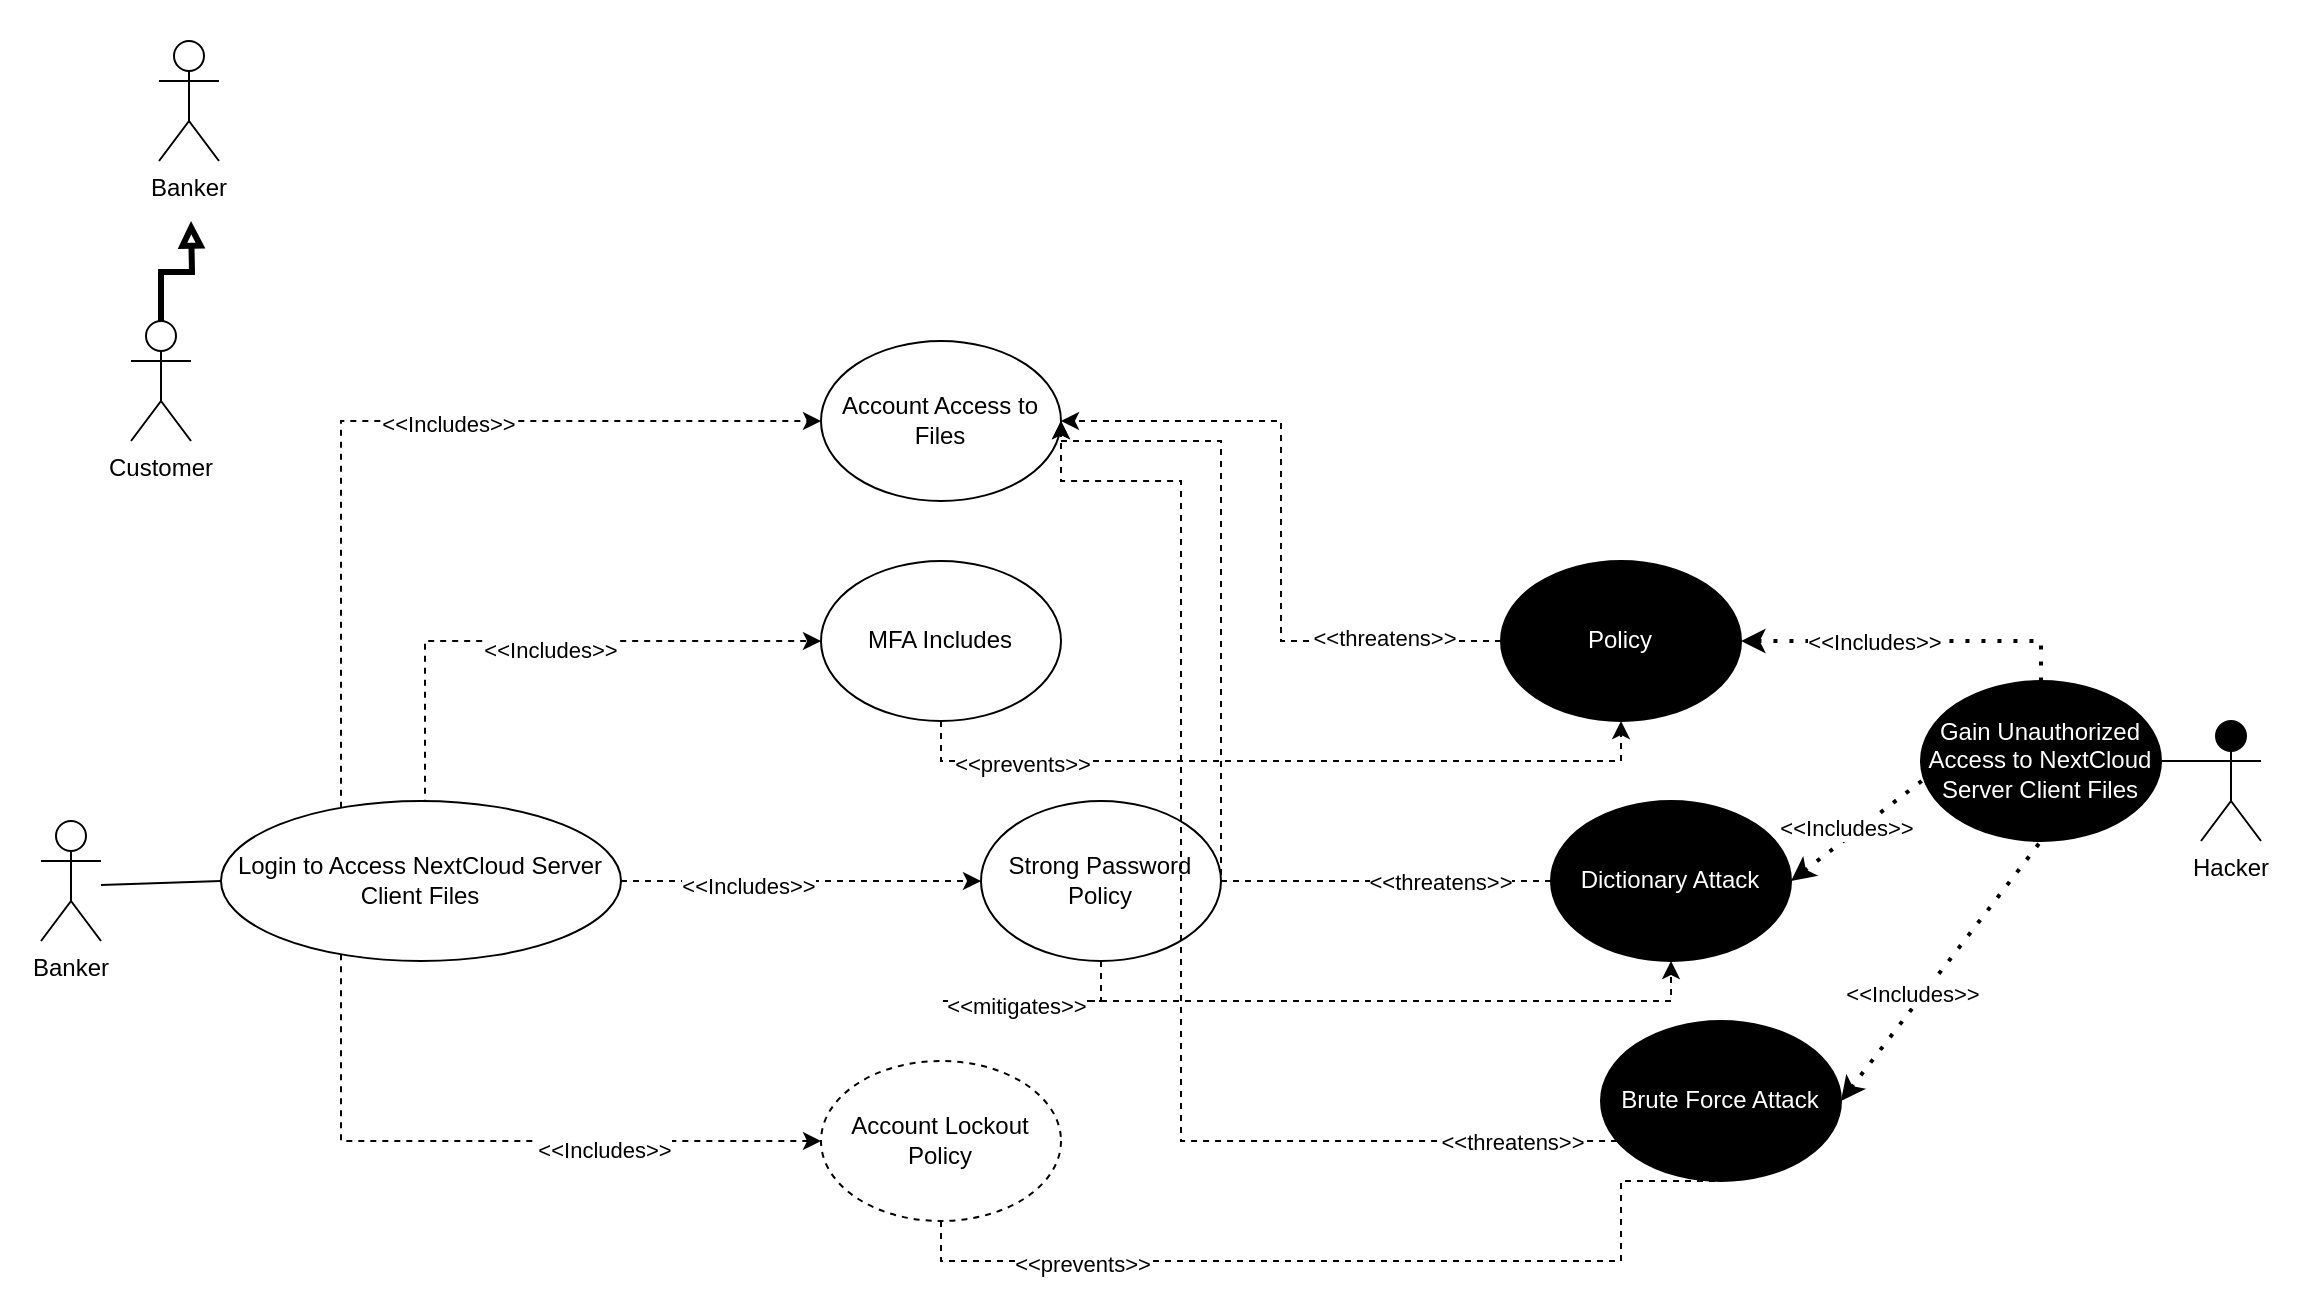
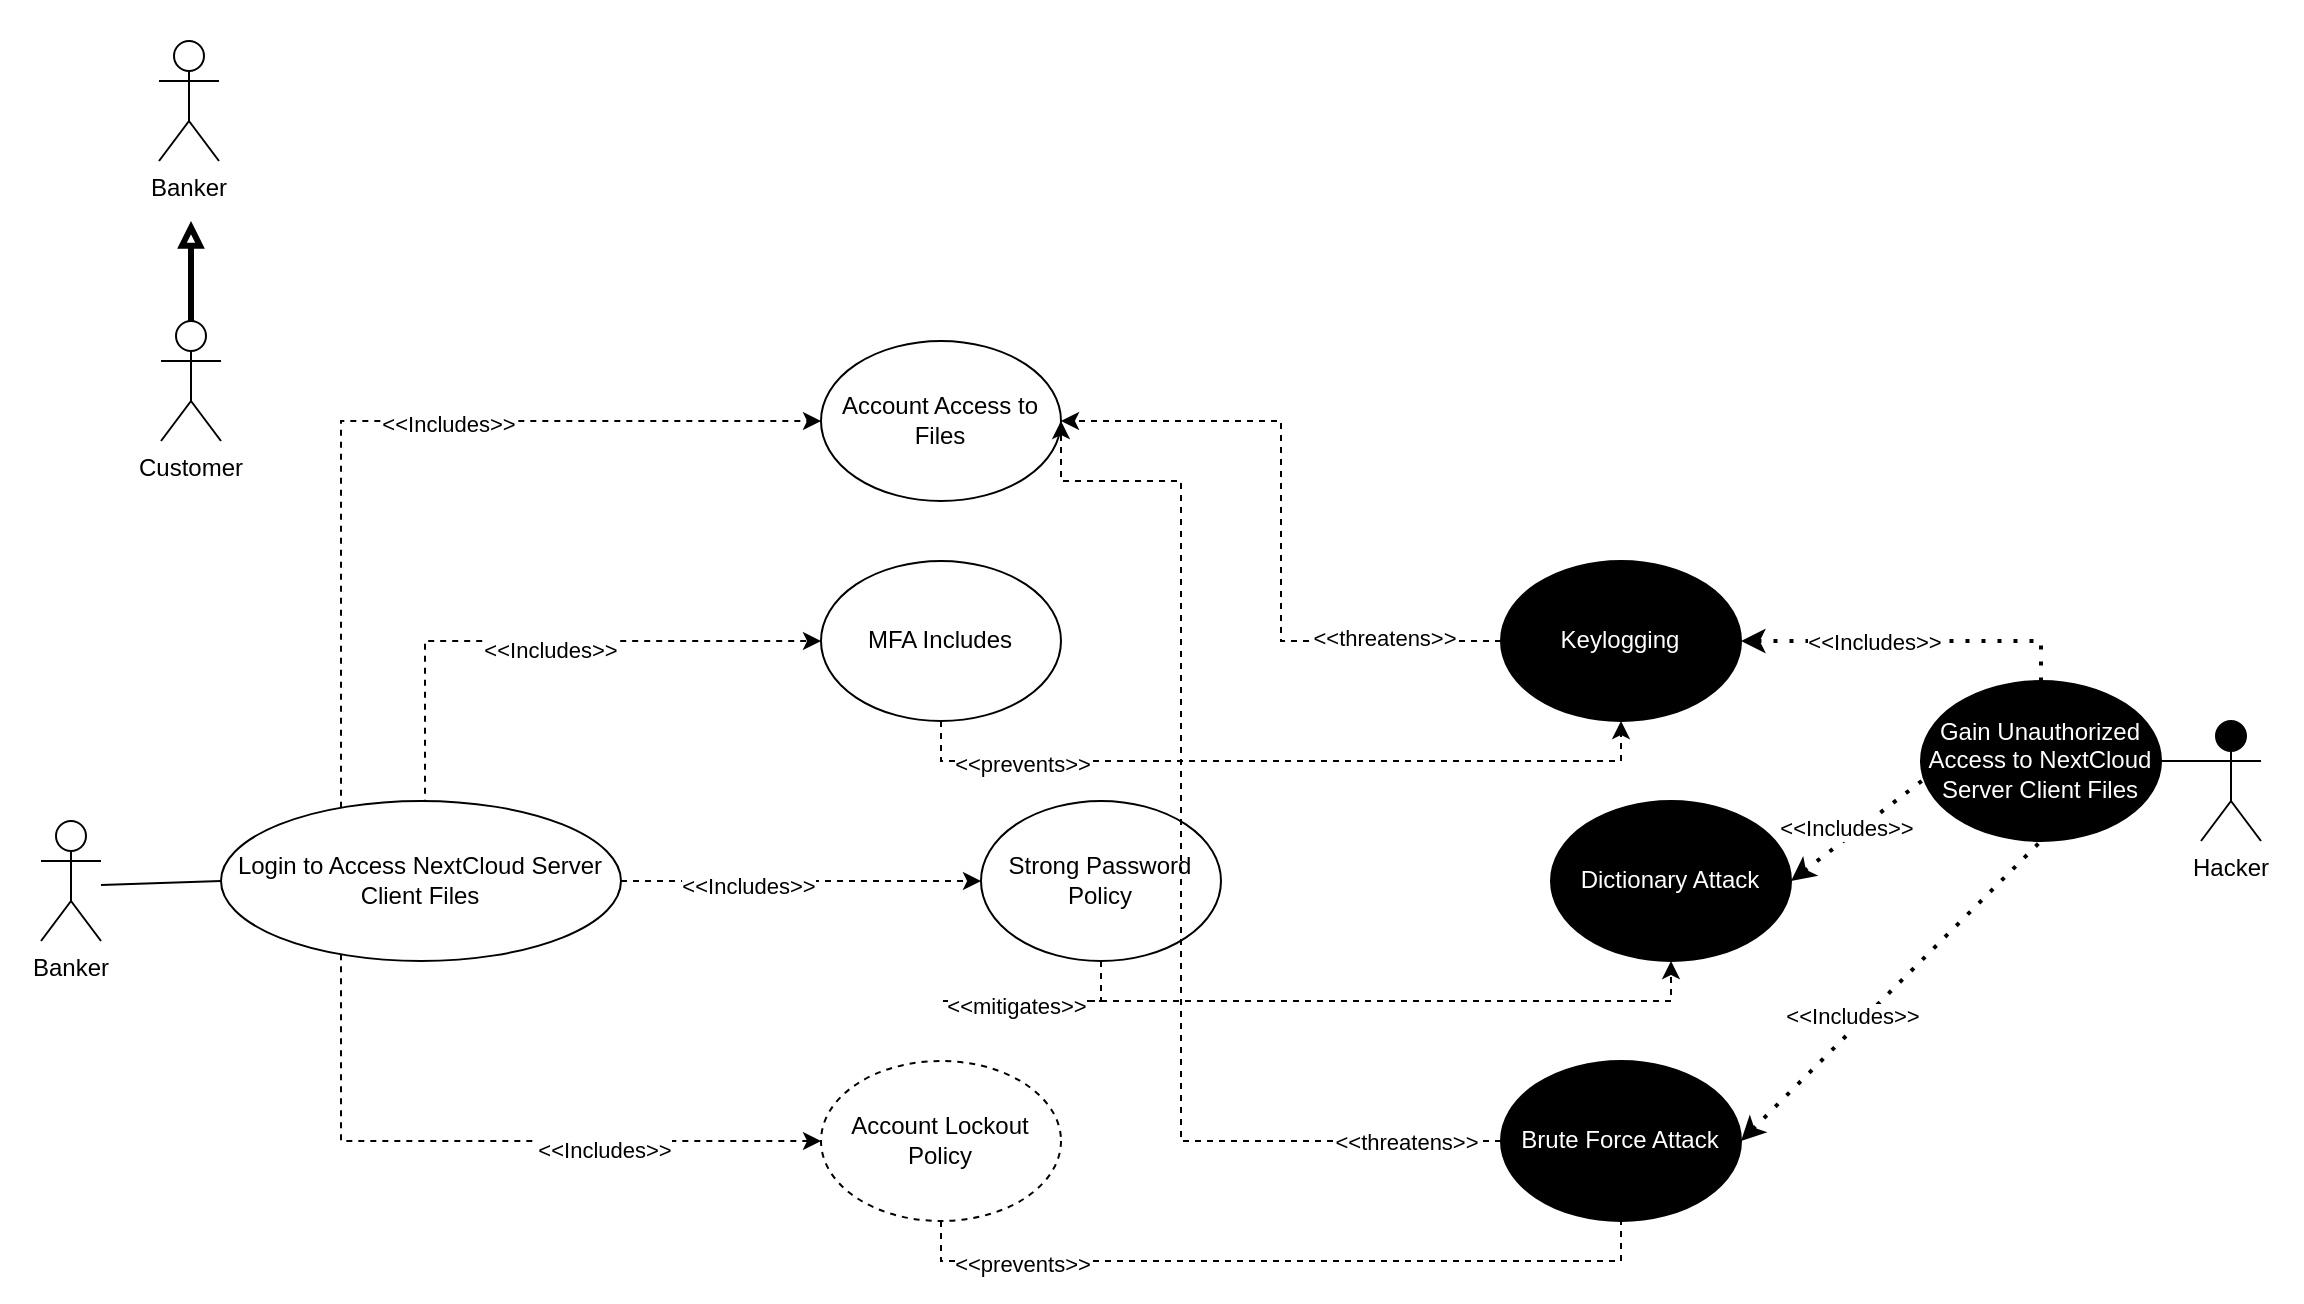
node "Customer": moved (161, 381) -> (191, 381)
edge "Dictionary Attack" -> "Account Access to Files": removed, label "<<threatens>>"
node "Policy": label "Policy" -> "Keylogging"
node "Brute Force Attack": moved (1721, 1101) -> (1621, 1141)
